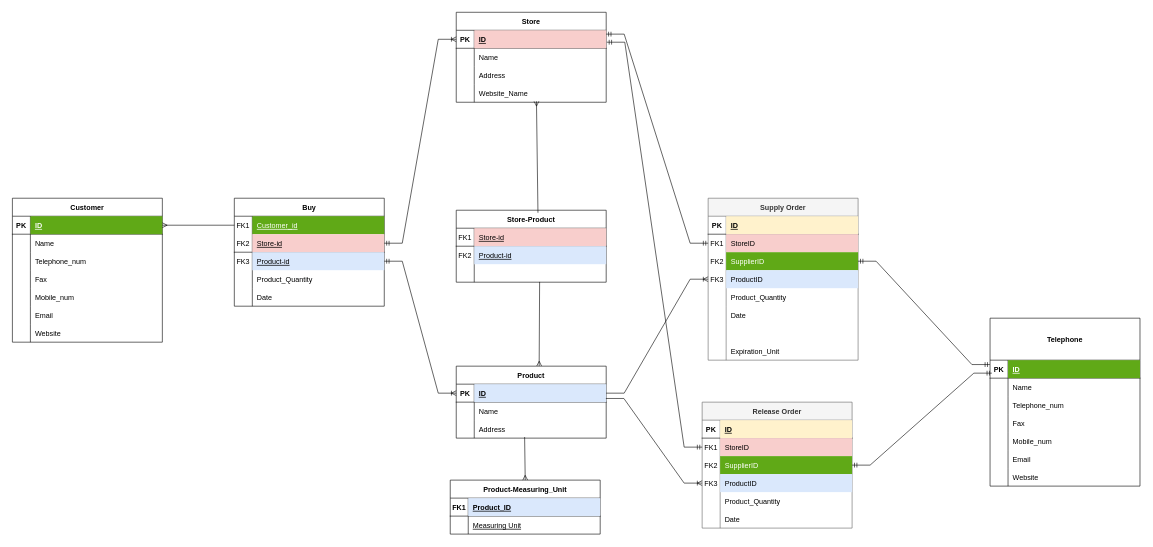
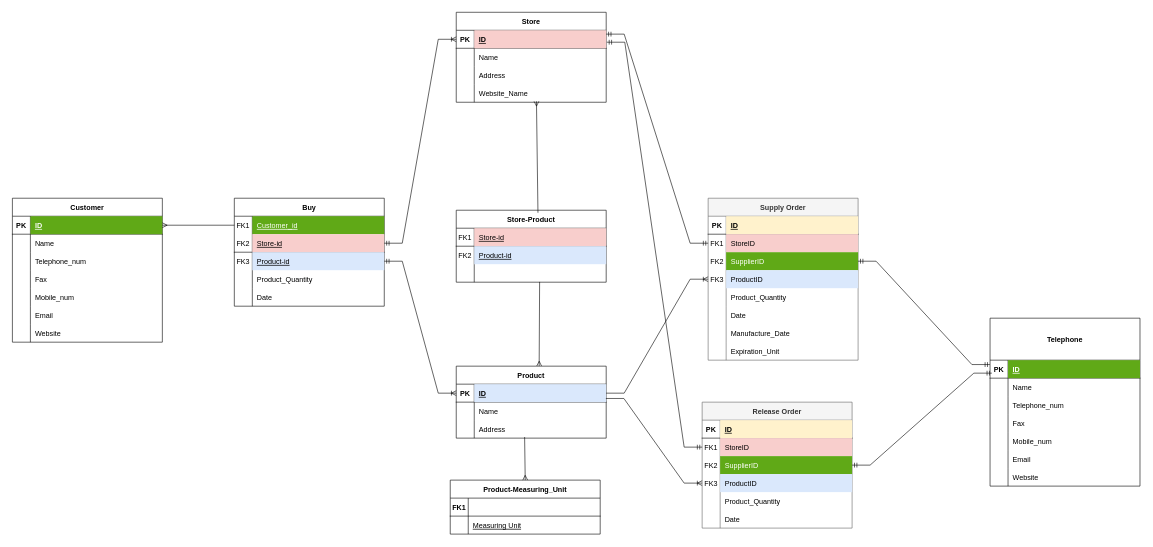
node "Manufacture_Date": added
node "Product_ID": removed
